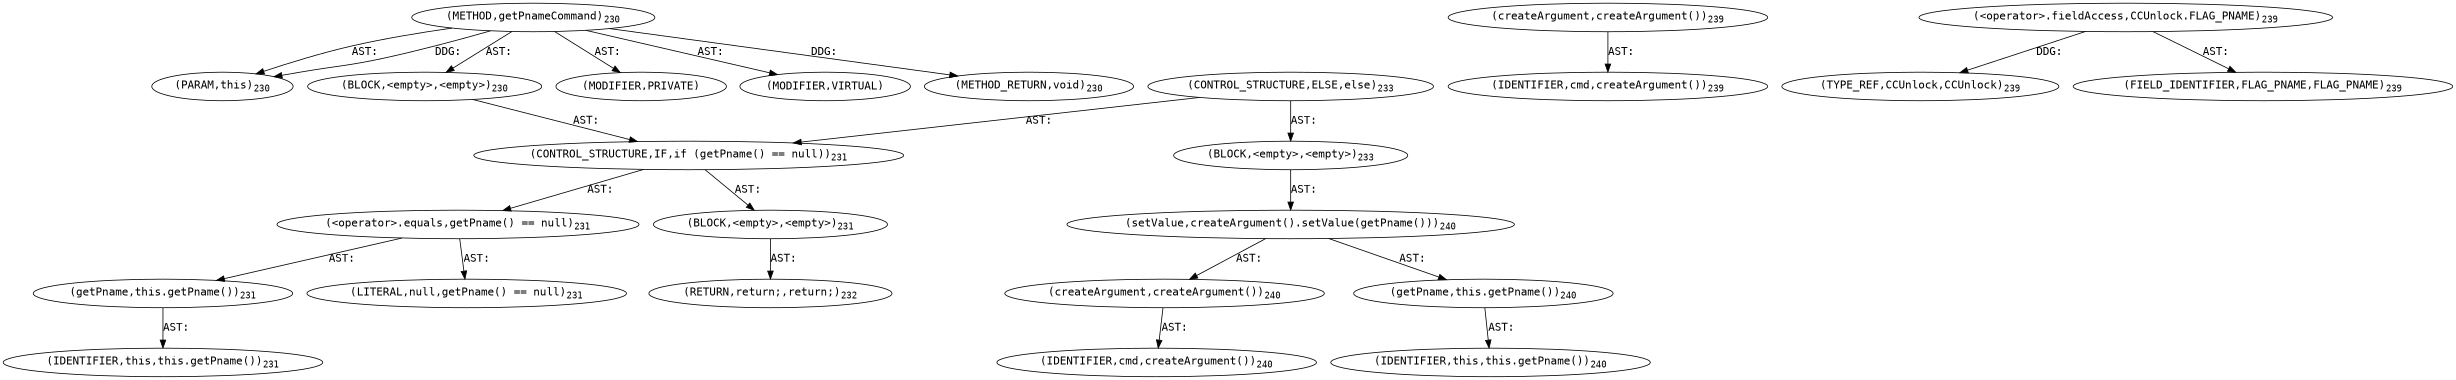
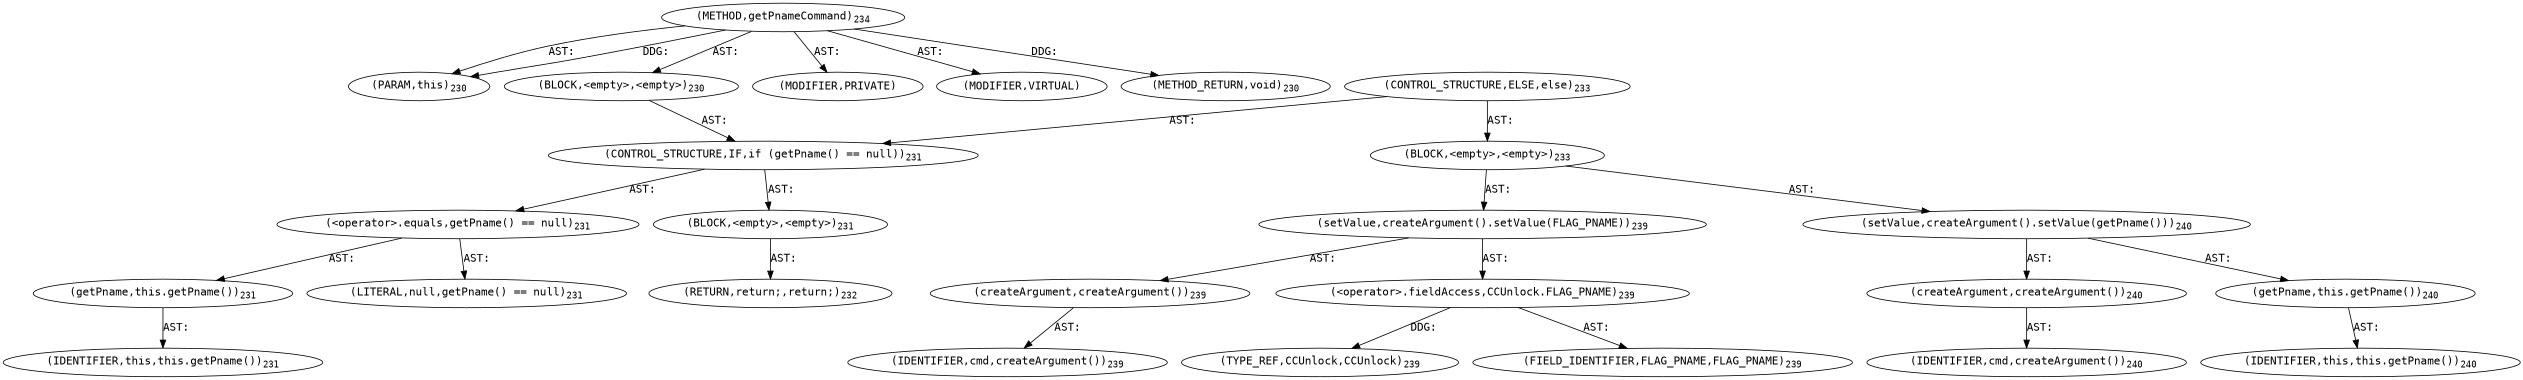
node "(METHOD,getPnameCommand)": text "230" -> "234"
node "(setValue,createArgument().setValue(FLAG_PNAME))": added
